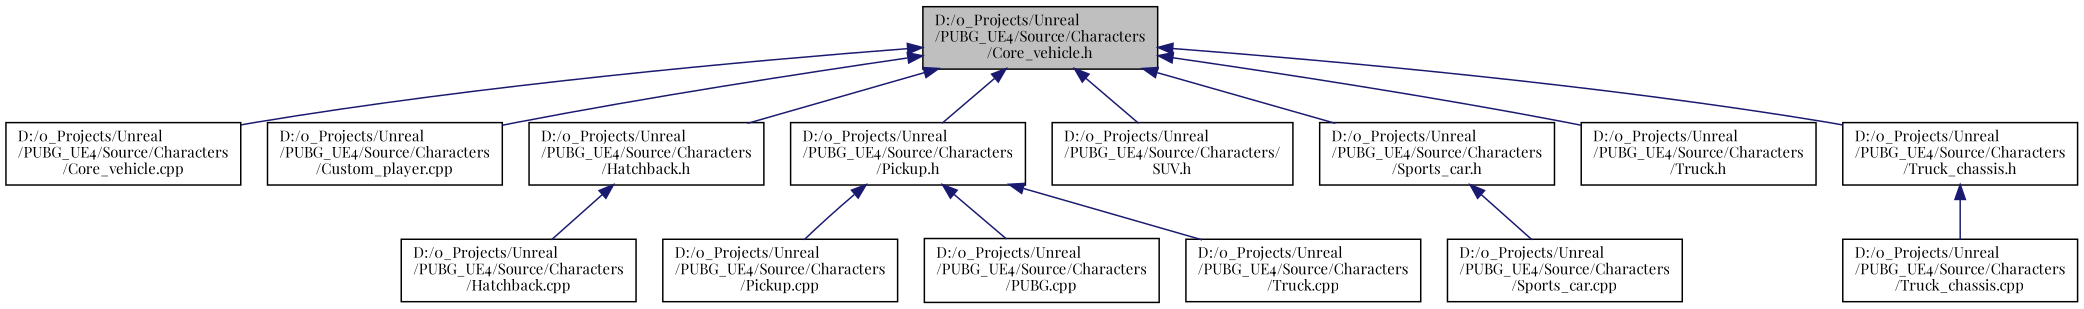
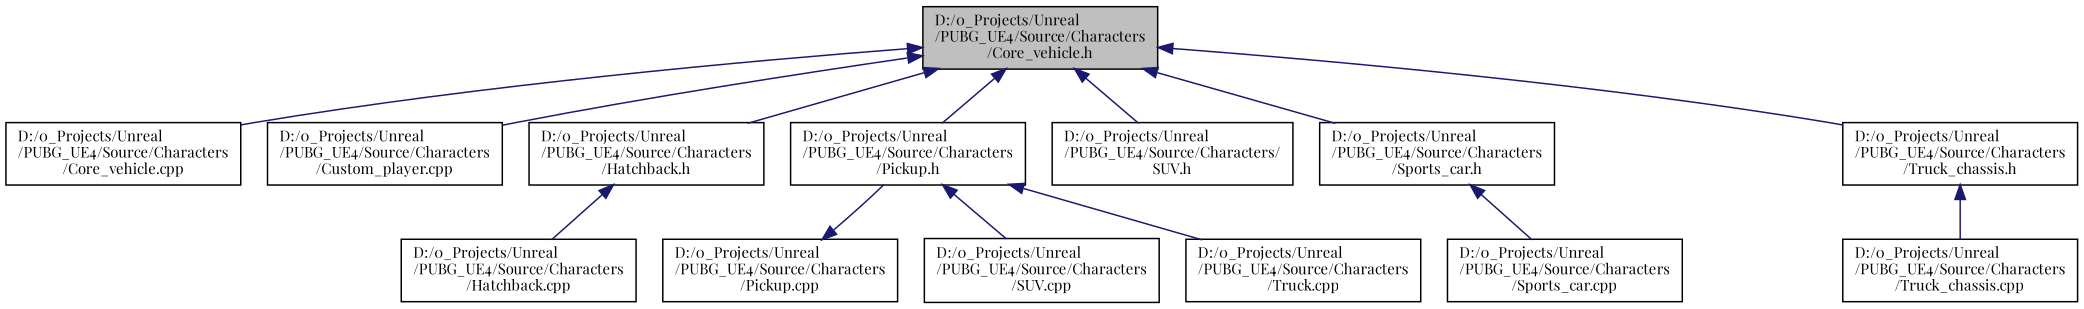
node "D:/0_Projects/Unreal /PUBG_UE4/Source/Characters /Truck.h": removed
edge "D:/0_Projects/Unreal /PUBG_UE4/Source/Characters /Pickup.cpp" -> "D:/0_Projects/Unreal /PUBG_UE4/Source/Characters /Pickup.h": reversed
node "D:/0_Projects/Unreal /PUBG_UE4/Source/Characters /PUBG.cpp": label "D:/0_Projects/Unreal /PUBG_UE4/Source/Characters /PUBG.cpp" -> "D:/0_Projects/Unreal /PUBG_UE4/Source/Characters /SUV.cpp"
